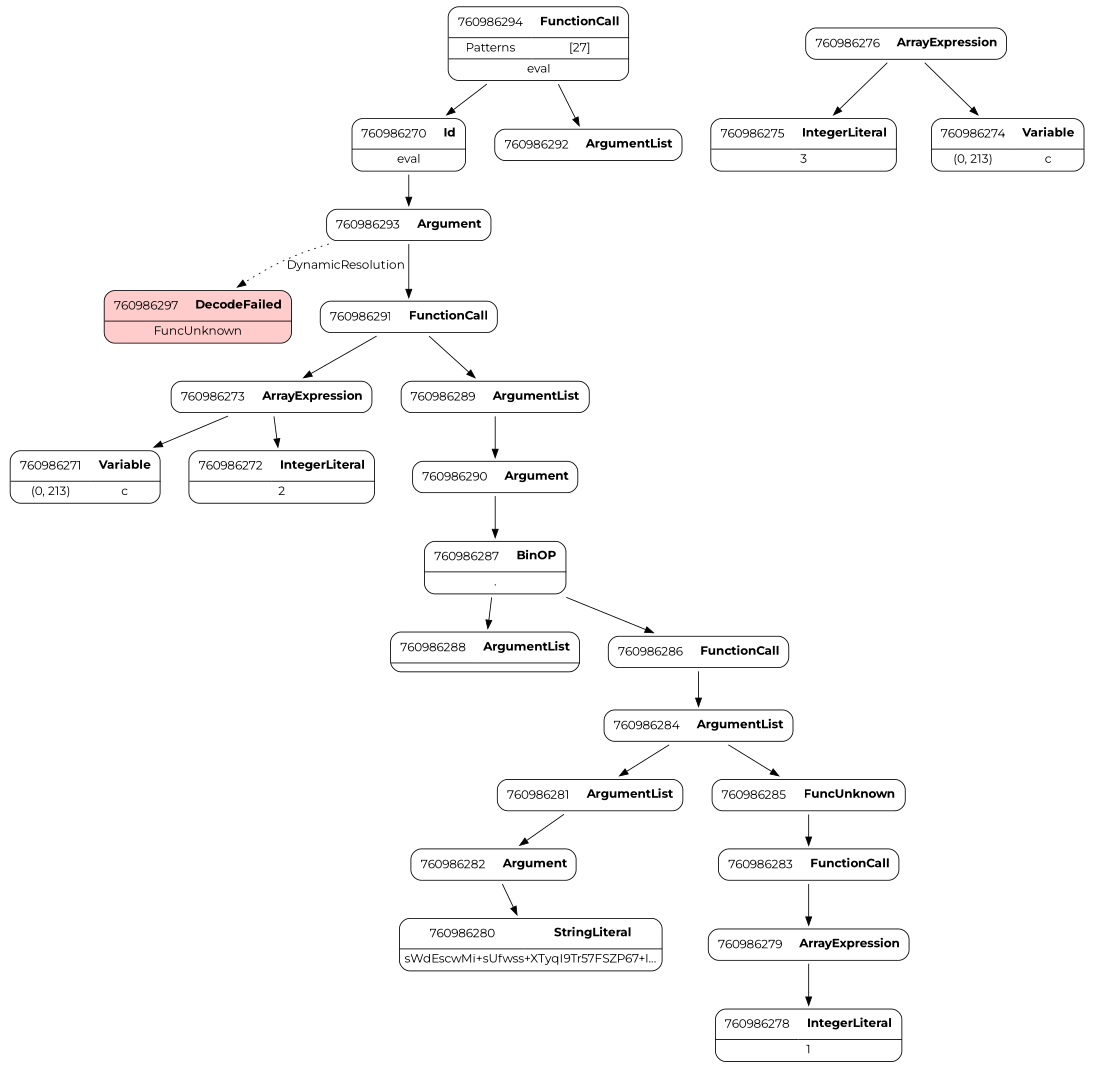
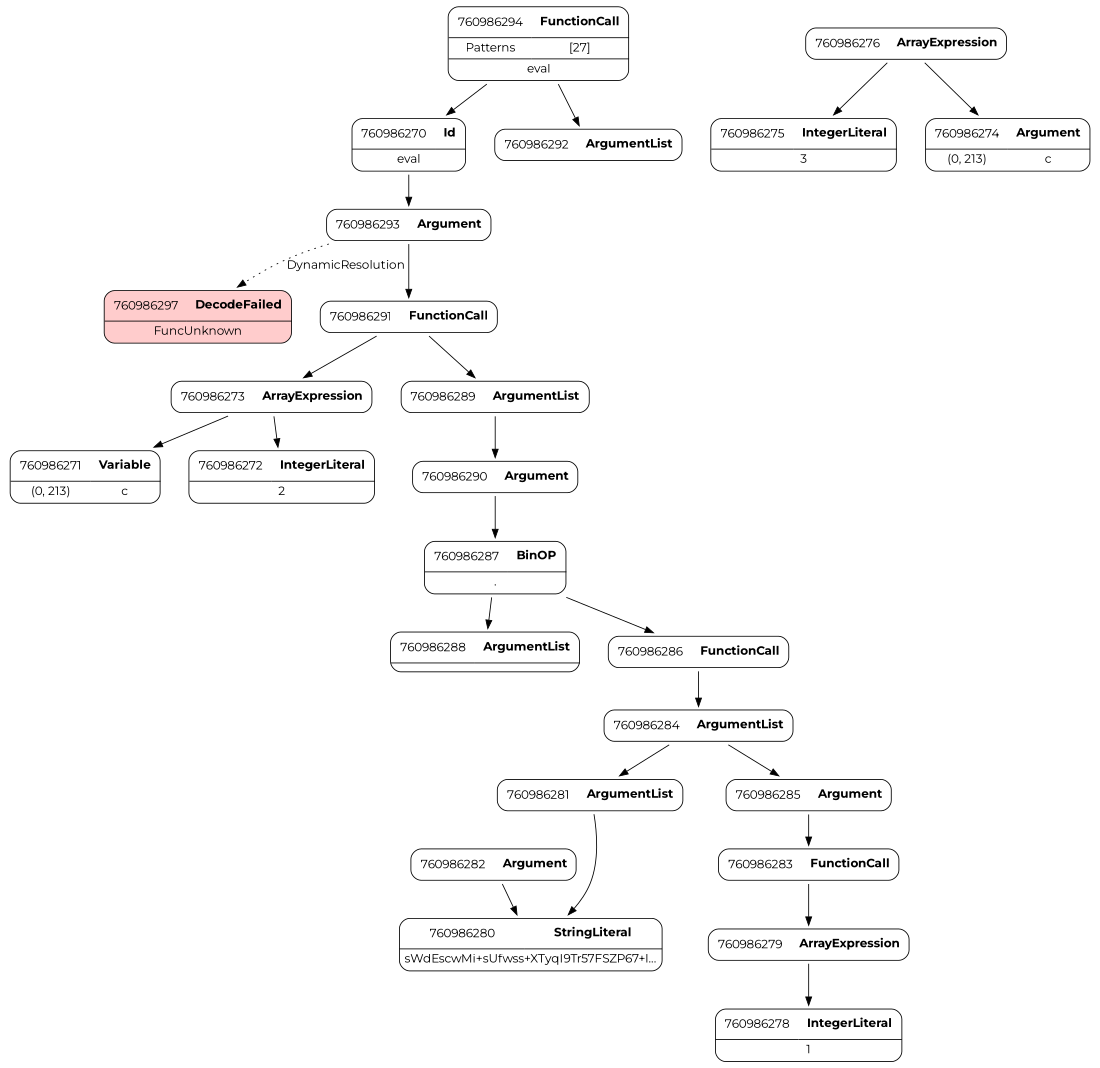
node "760986274": text "Variable" -> "Argument"
node "760986285": text "FuncUnknown" -> "Argument"
edge "760986281" -> "760986282": now "760986281" -> "760986280"
